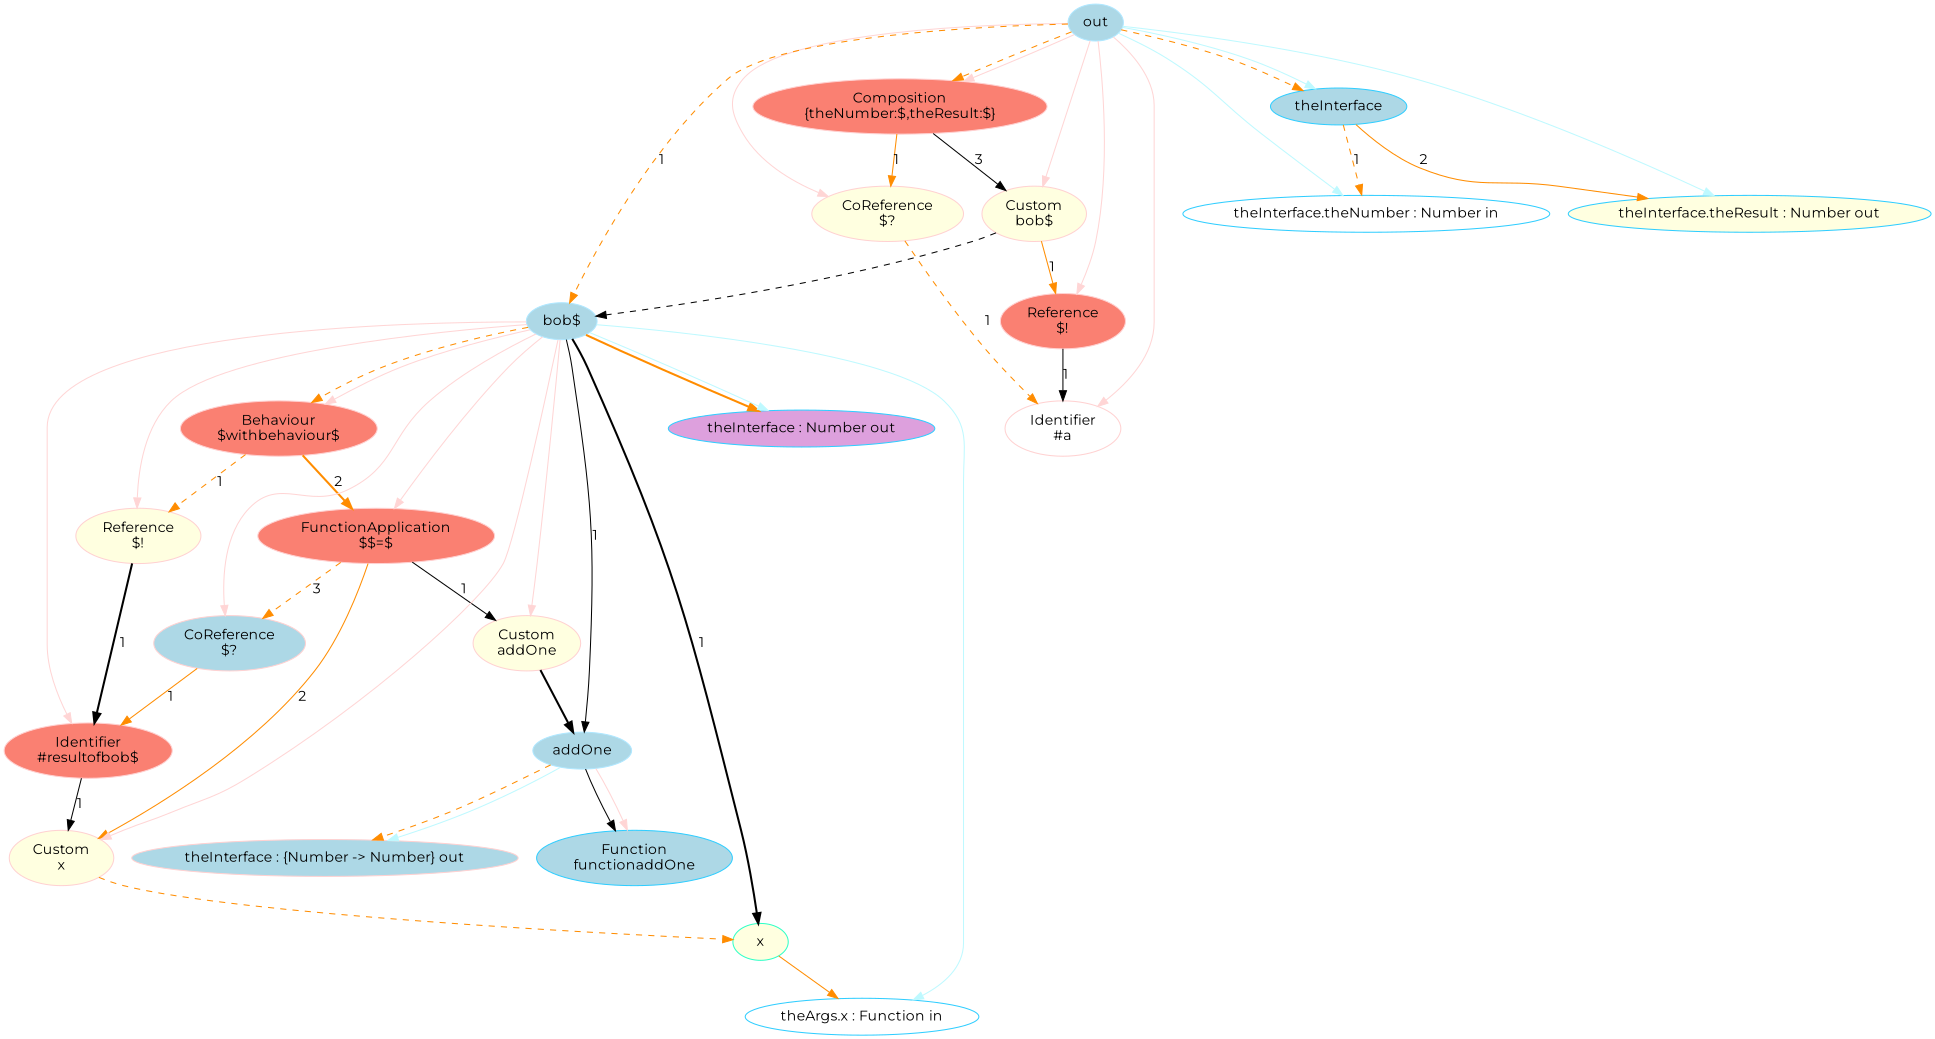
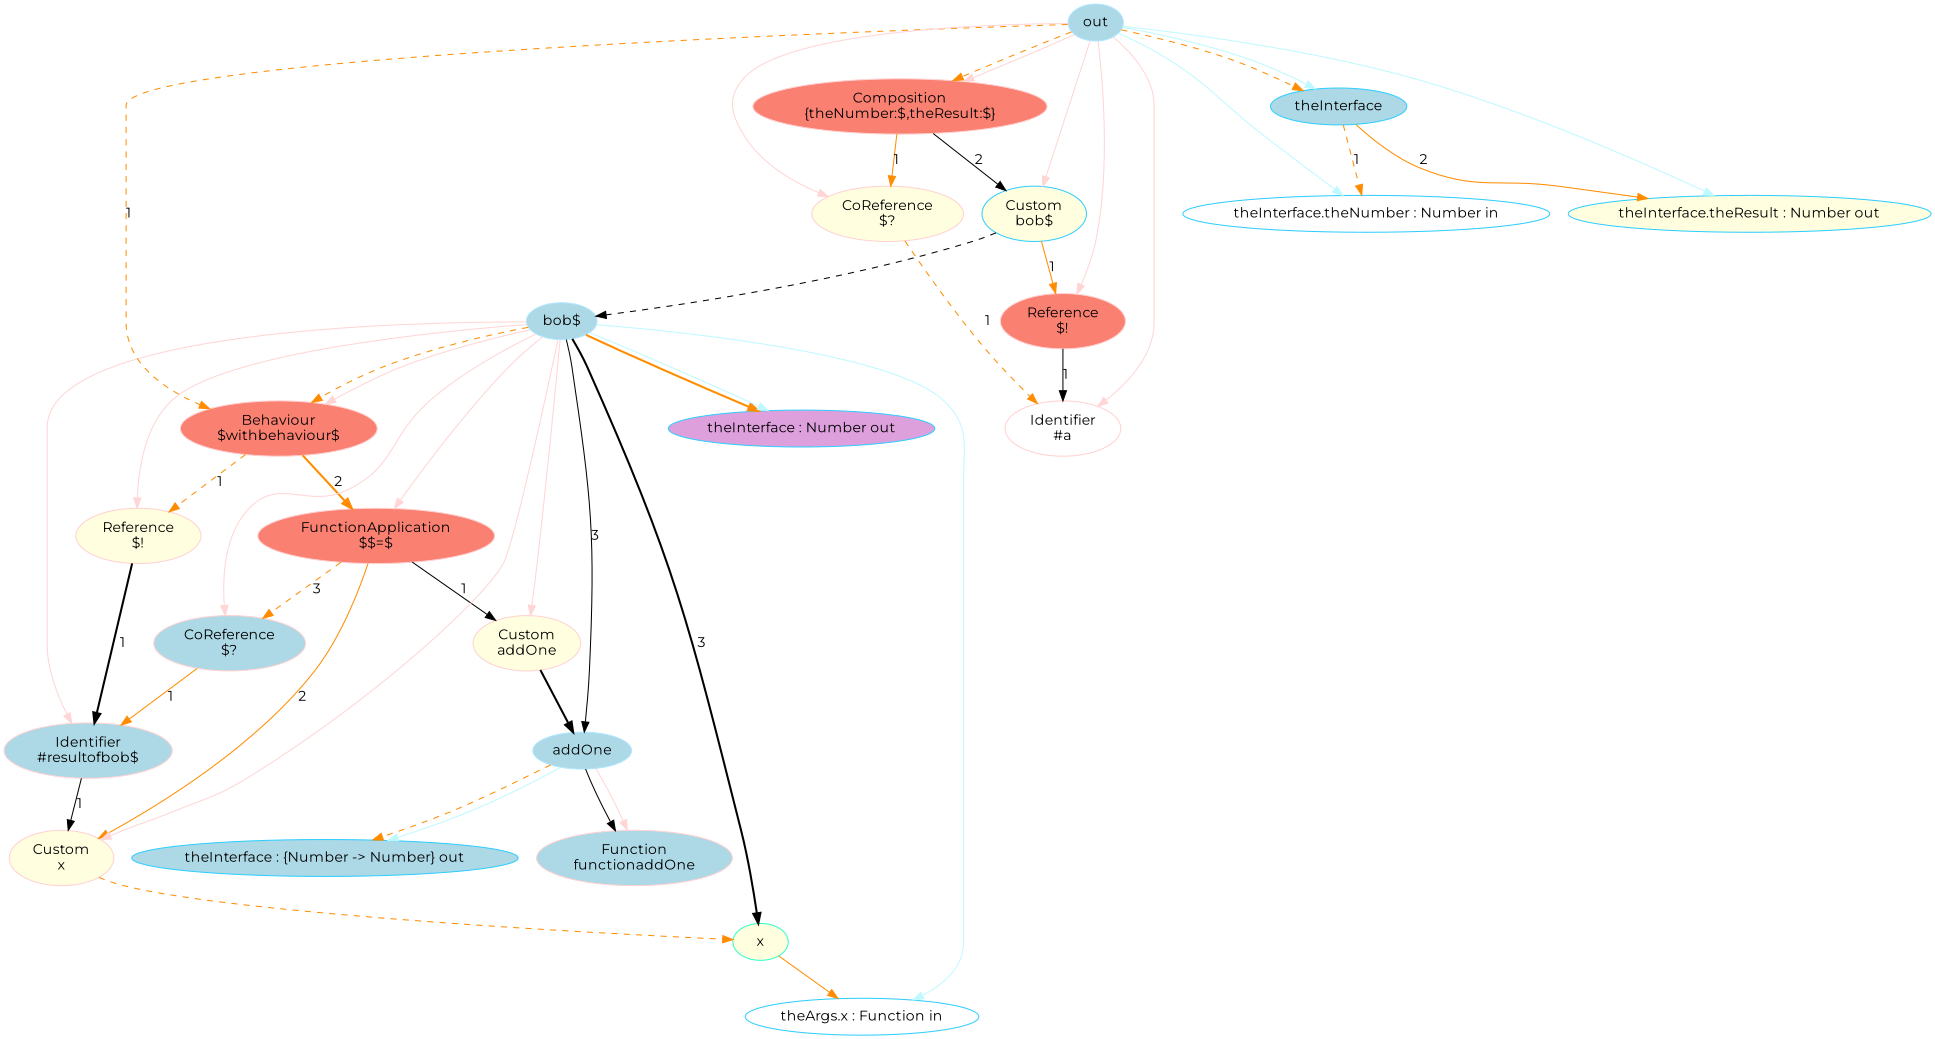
edge "out" -> "bob$": now "out" -> "Behaviour $withbehaviour$"
edge "Composition {theNumber:$,theResult:$}" -> "Custom bob$": label "3" -> "2"
node "Custom bob$": color #ffd1d1 -> #2fcdff
edge "bob$" -> "addOne": label "1" -> "3"
edge "bob$" -> "x": label "1" -> "3"
node "Identifier #resultofbob$": fillcolor salmon -> lightblue
node "theInterface : {Number -> Number} out": color #ffd1d1 -> #2fcdff
node "Function functionaddOne": color #2fcdff -> #ffd1d1
